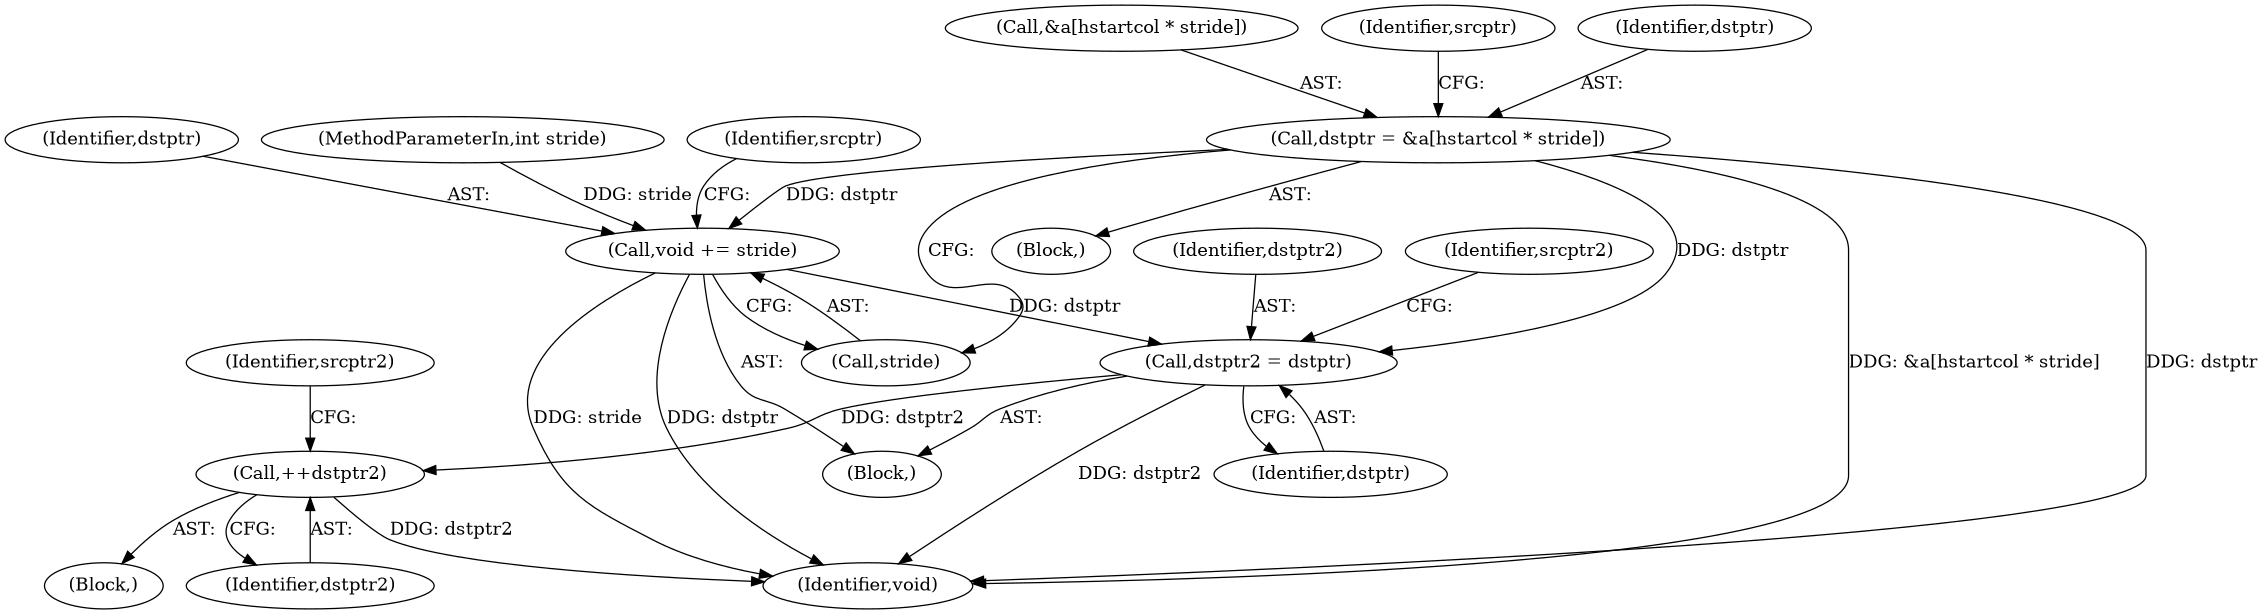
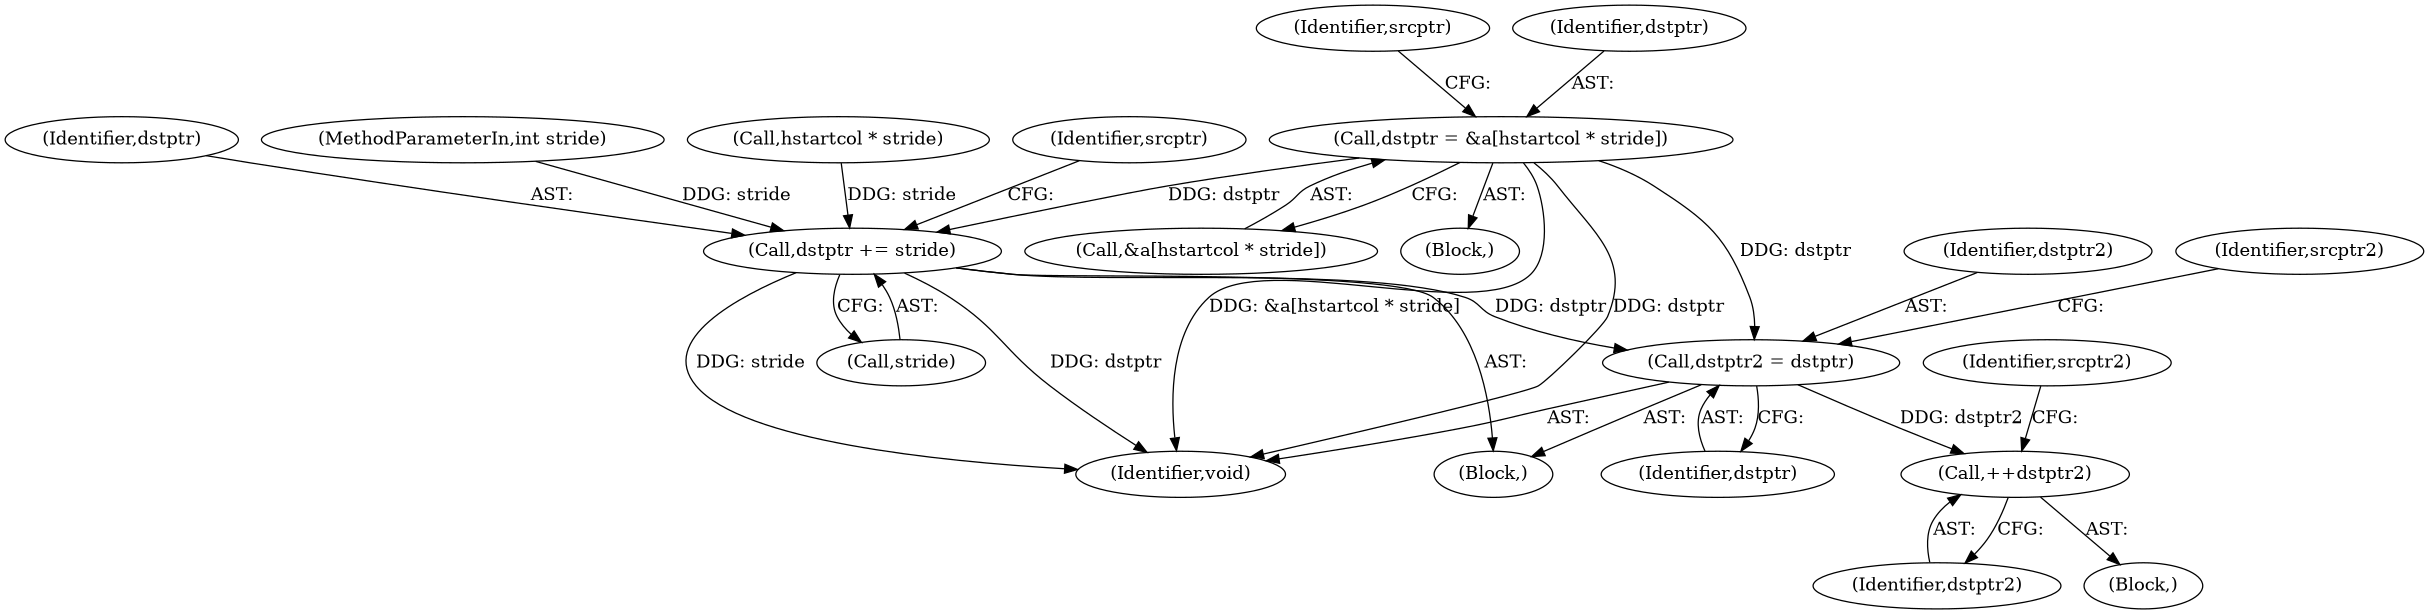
node "(Call,hstartcol * stride)": added
edge "(Call,dstptr = &a[hstartcol * stride])" -> "(Call,stride)": now "(Call,dstptr = &a[hstartcol * stride])" -> "(Call,&a[hstartcol * stride])"
node "(Call,void += stride)": label "(Call,void += stride)" -> "(Call,dstptr += stride)"
edge "(Call,dstptr2 = dstptr)" -> "(Identifier,void)": label "DDG: dstptr2" -> "AST: "
edge "(Call,++dstptr2)" -> "(Identifier,void)": removed, label "DDG: dstptr2"
